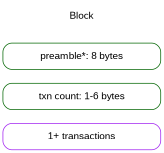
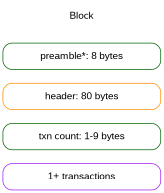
node "header: 80 bytes": added
node "txn count: 1-6 bytes": label "txn count: 1-6 bytes" -> "txn count: 1-9 bytes"
